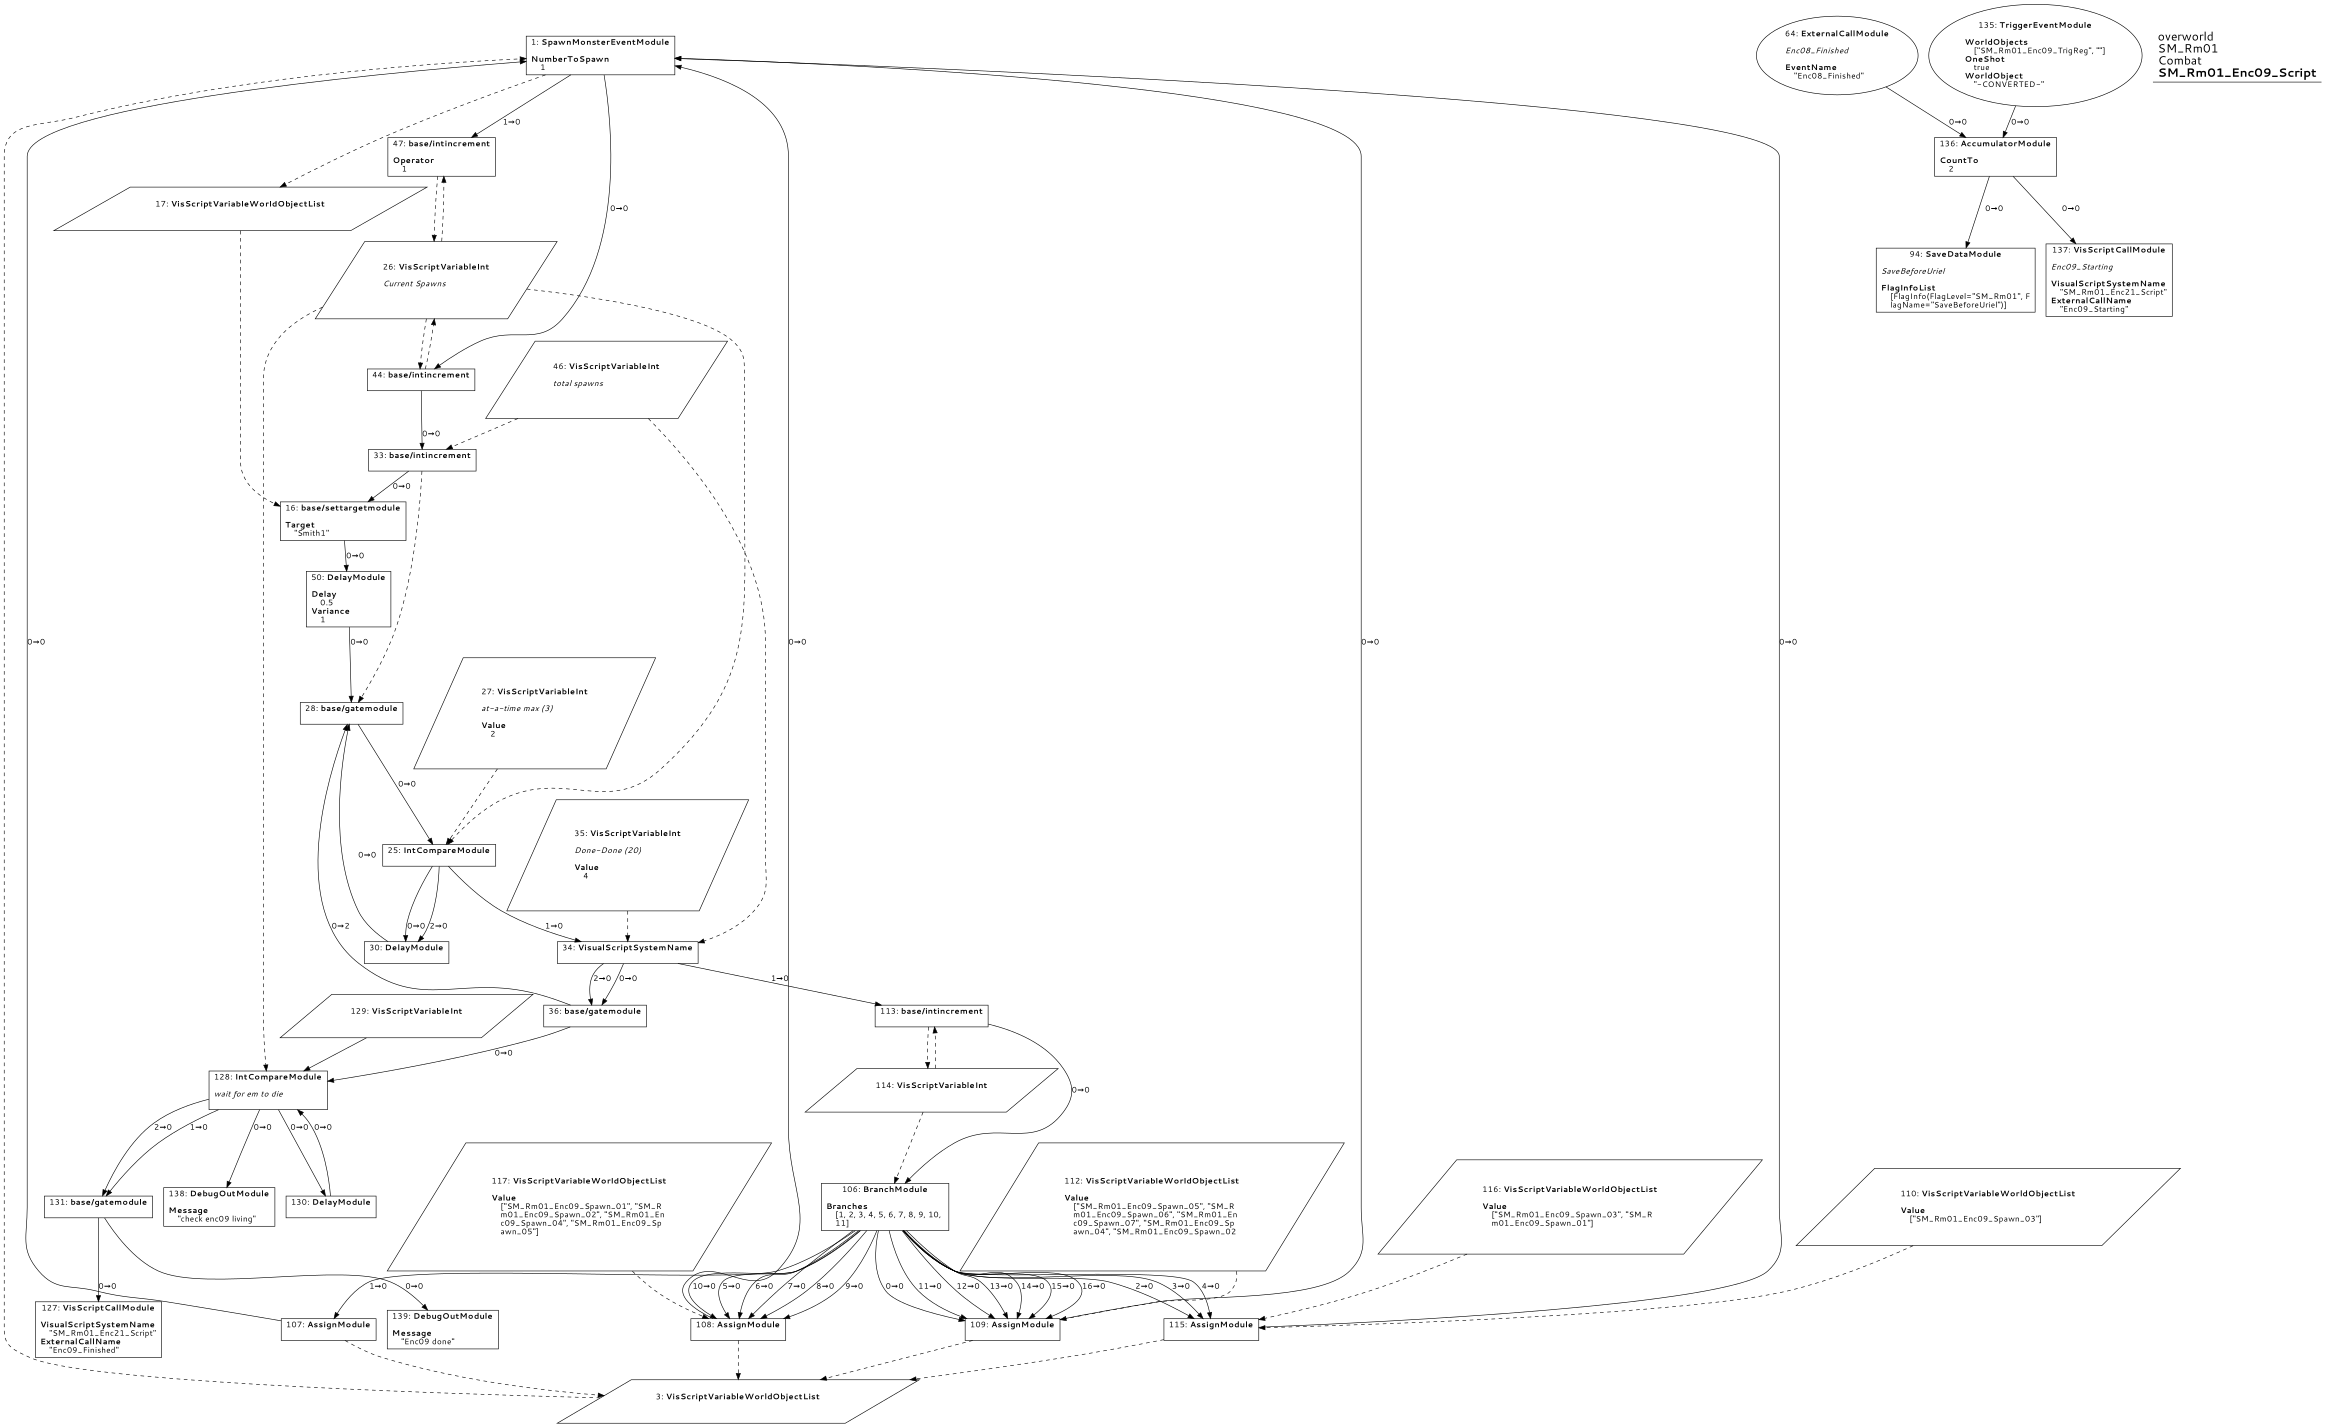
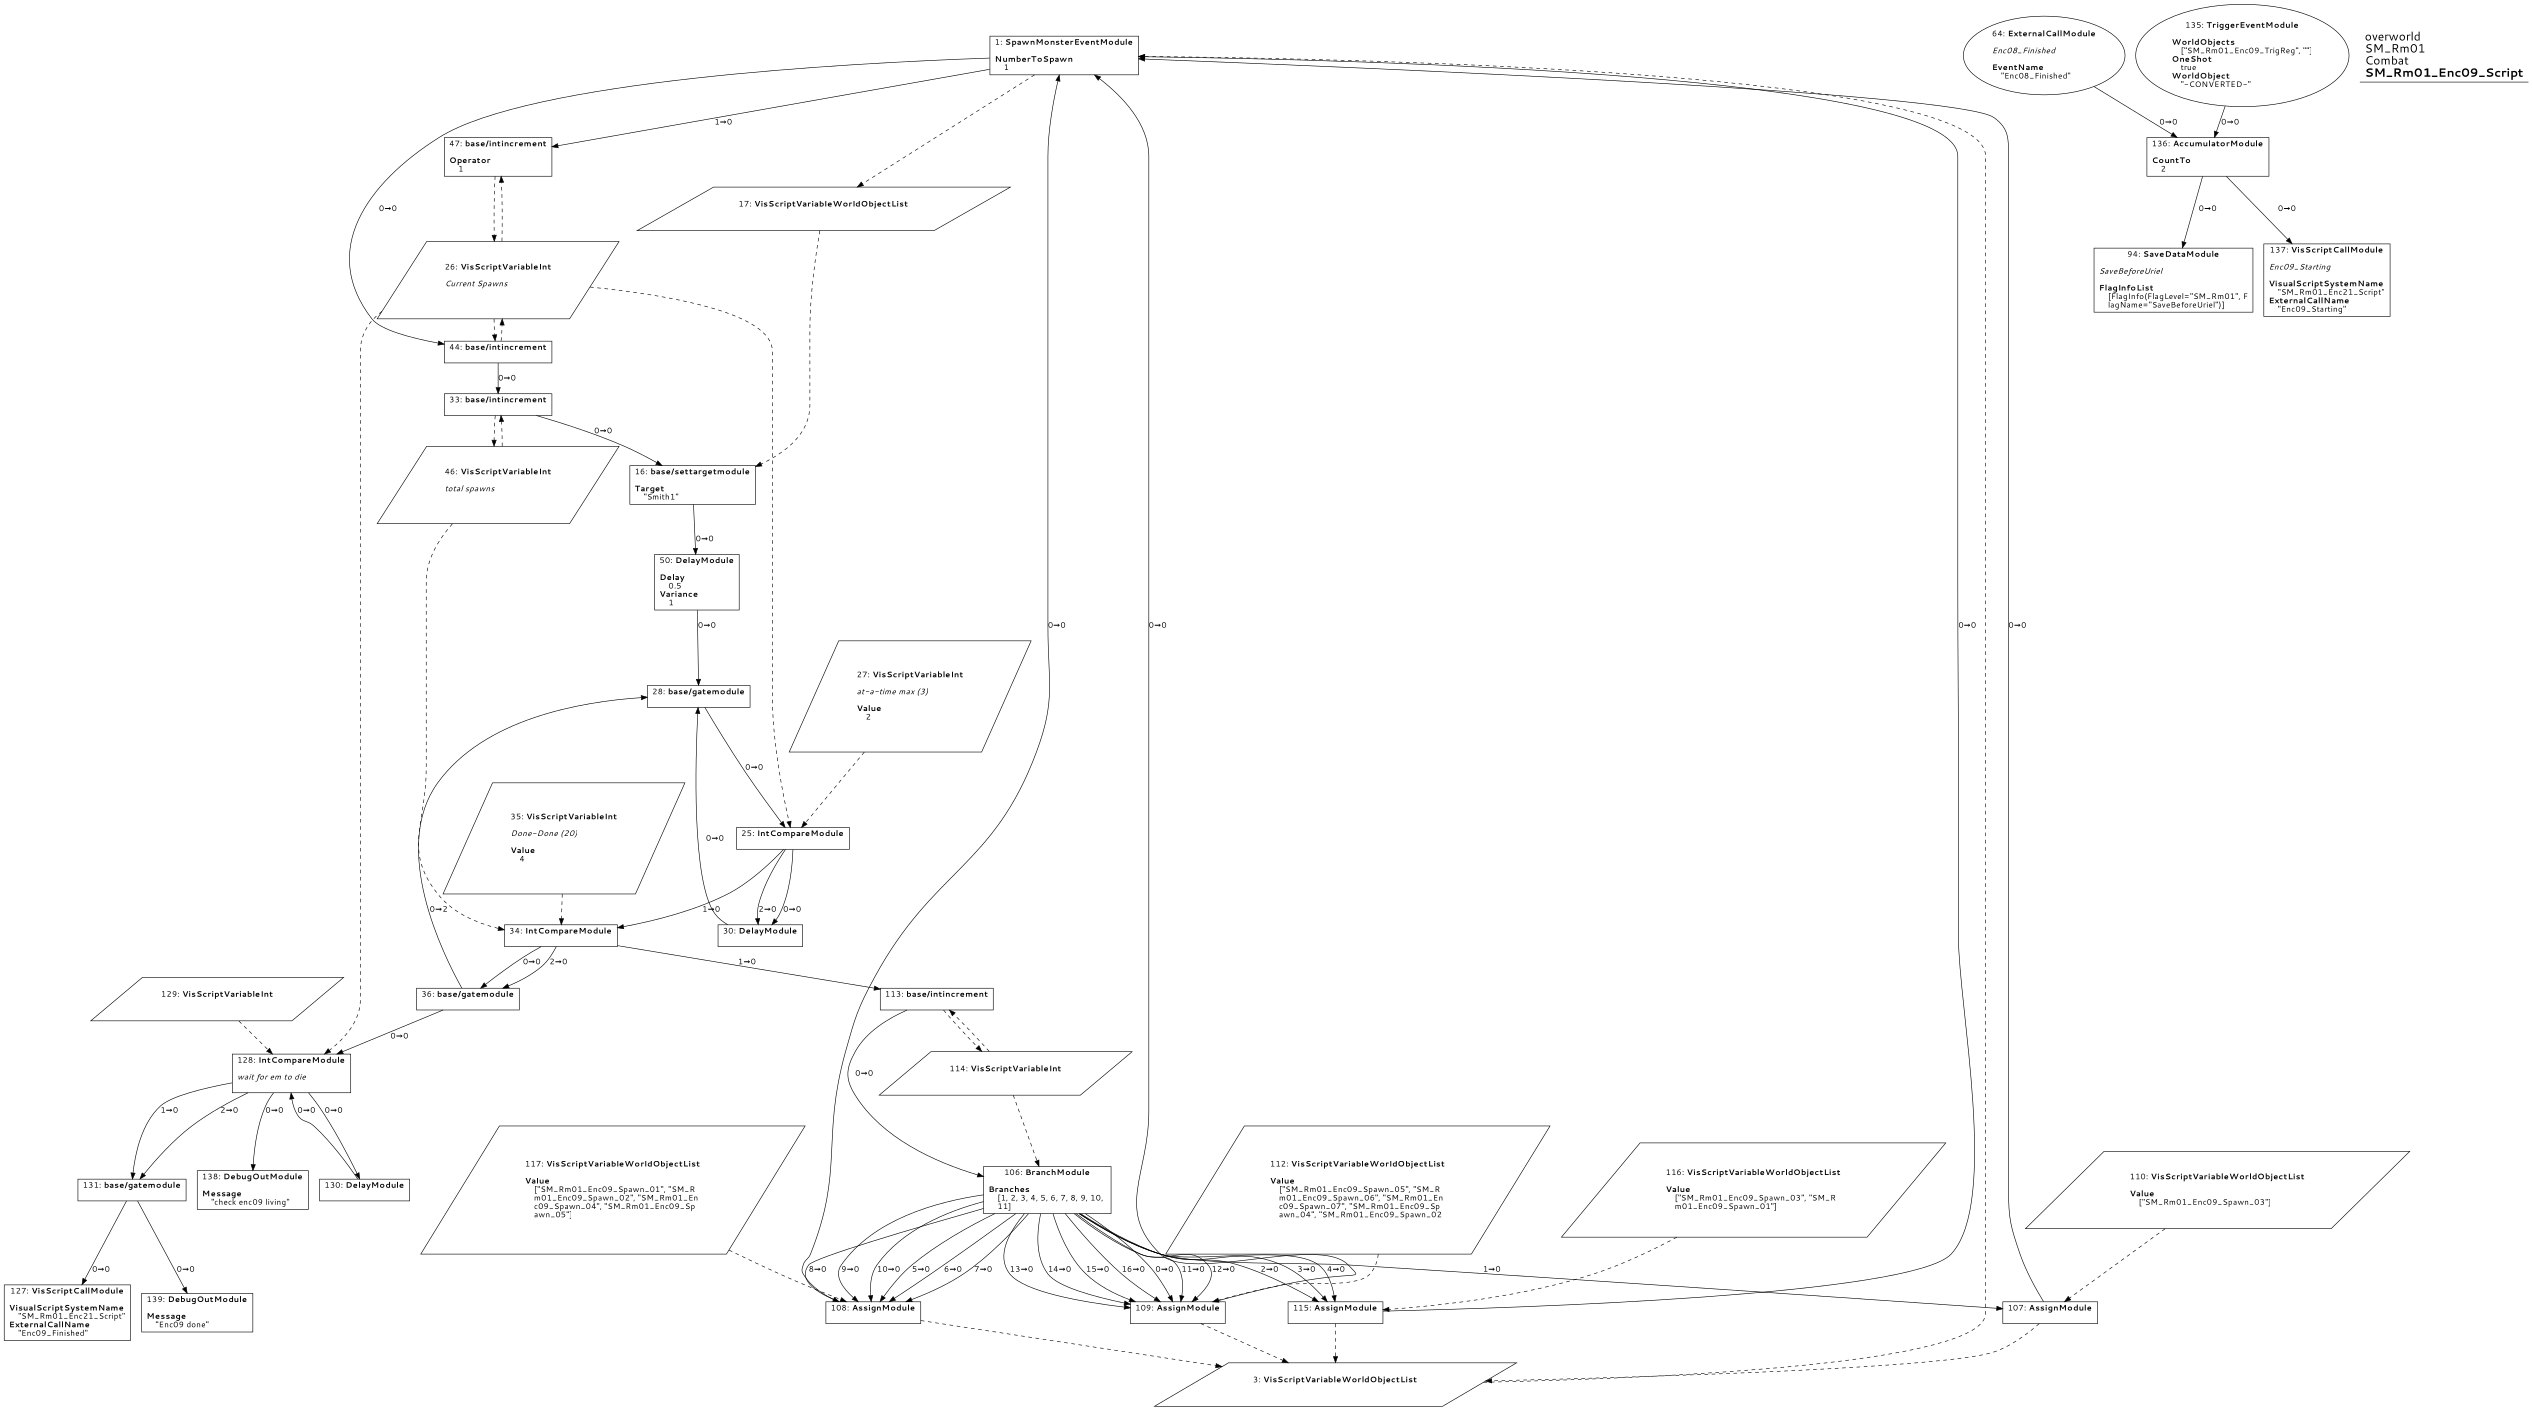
edge "33:" -> "28:": now "33:" -> "46:"
node "34:": text "VisualScriptSystemName" -> "IntCompareModule"
edge "129:" -> "128:": style solid -> dashed
edge "110:" -> "115:": now "110:" -> "107:"
